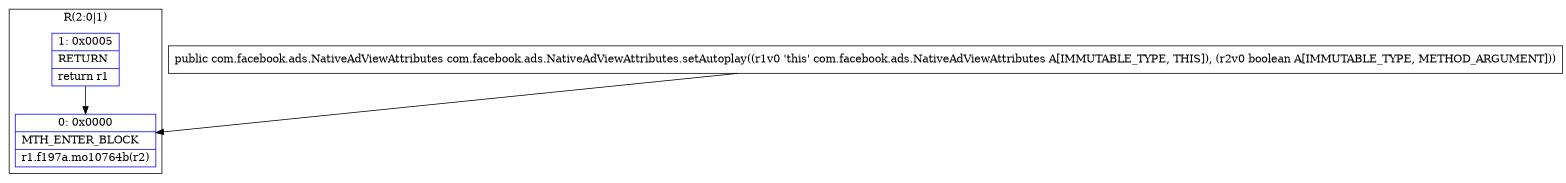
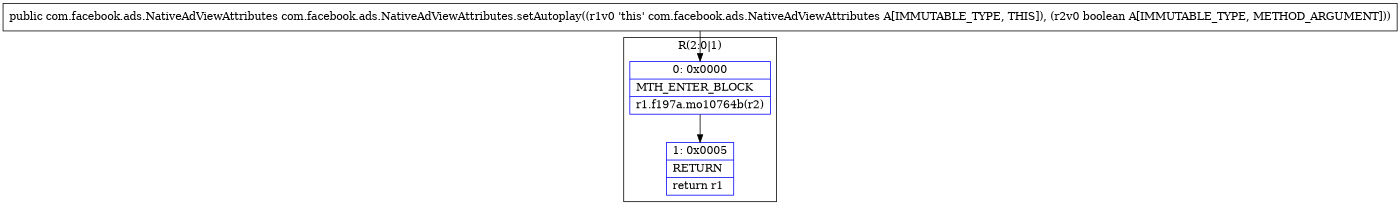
edge "1: 0x0005" -> "0: 0x0000": reversed
